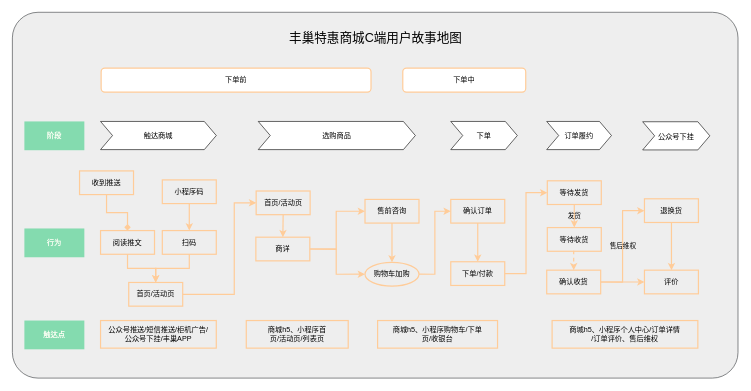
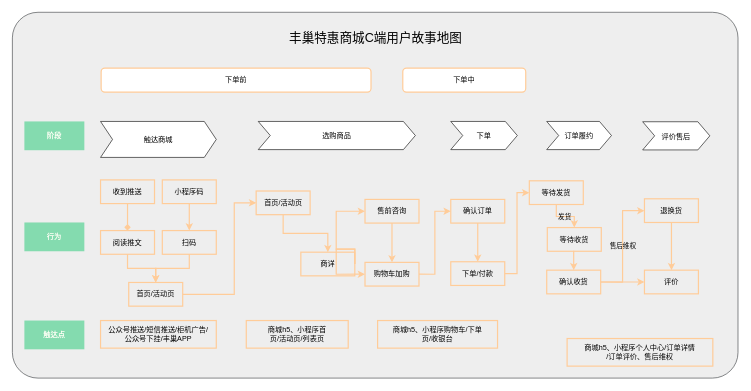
node "触达商城": size 116x28 -> 116x36
node "公众号下挂": label "公众号下挂" -> "评价售后"
node "收到推送": moved (107, 183) -> (128, 192)
node "等待发货": moved (575, 193) -> (557, 193)
node "行为": moved (54, 243) -> (54, 237)
node "商详": moved (283, 249) -> (328, 264)
edge "等待收货" -> "确认收货": style dashed -> solid
node "购物车加购": shape ellipse -> rectangle
node "商城h5、小程序个人中心/订单详情 /订单评价、售后维权": moved (625, 335) -> (640, 353)
